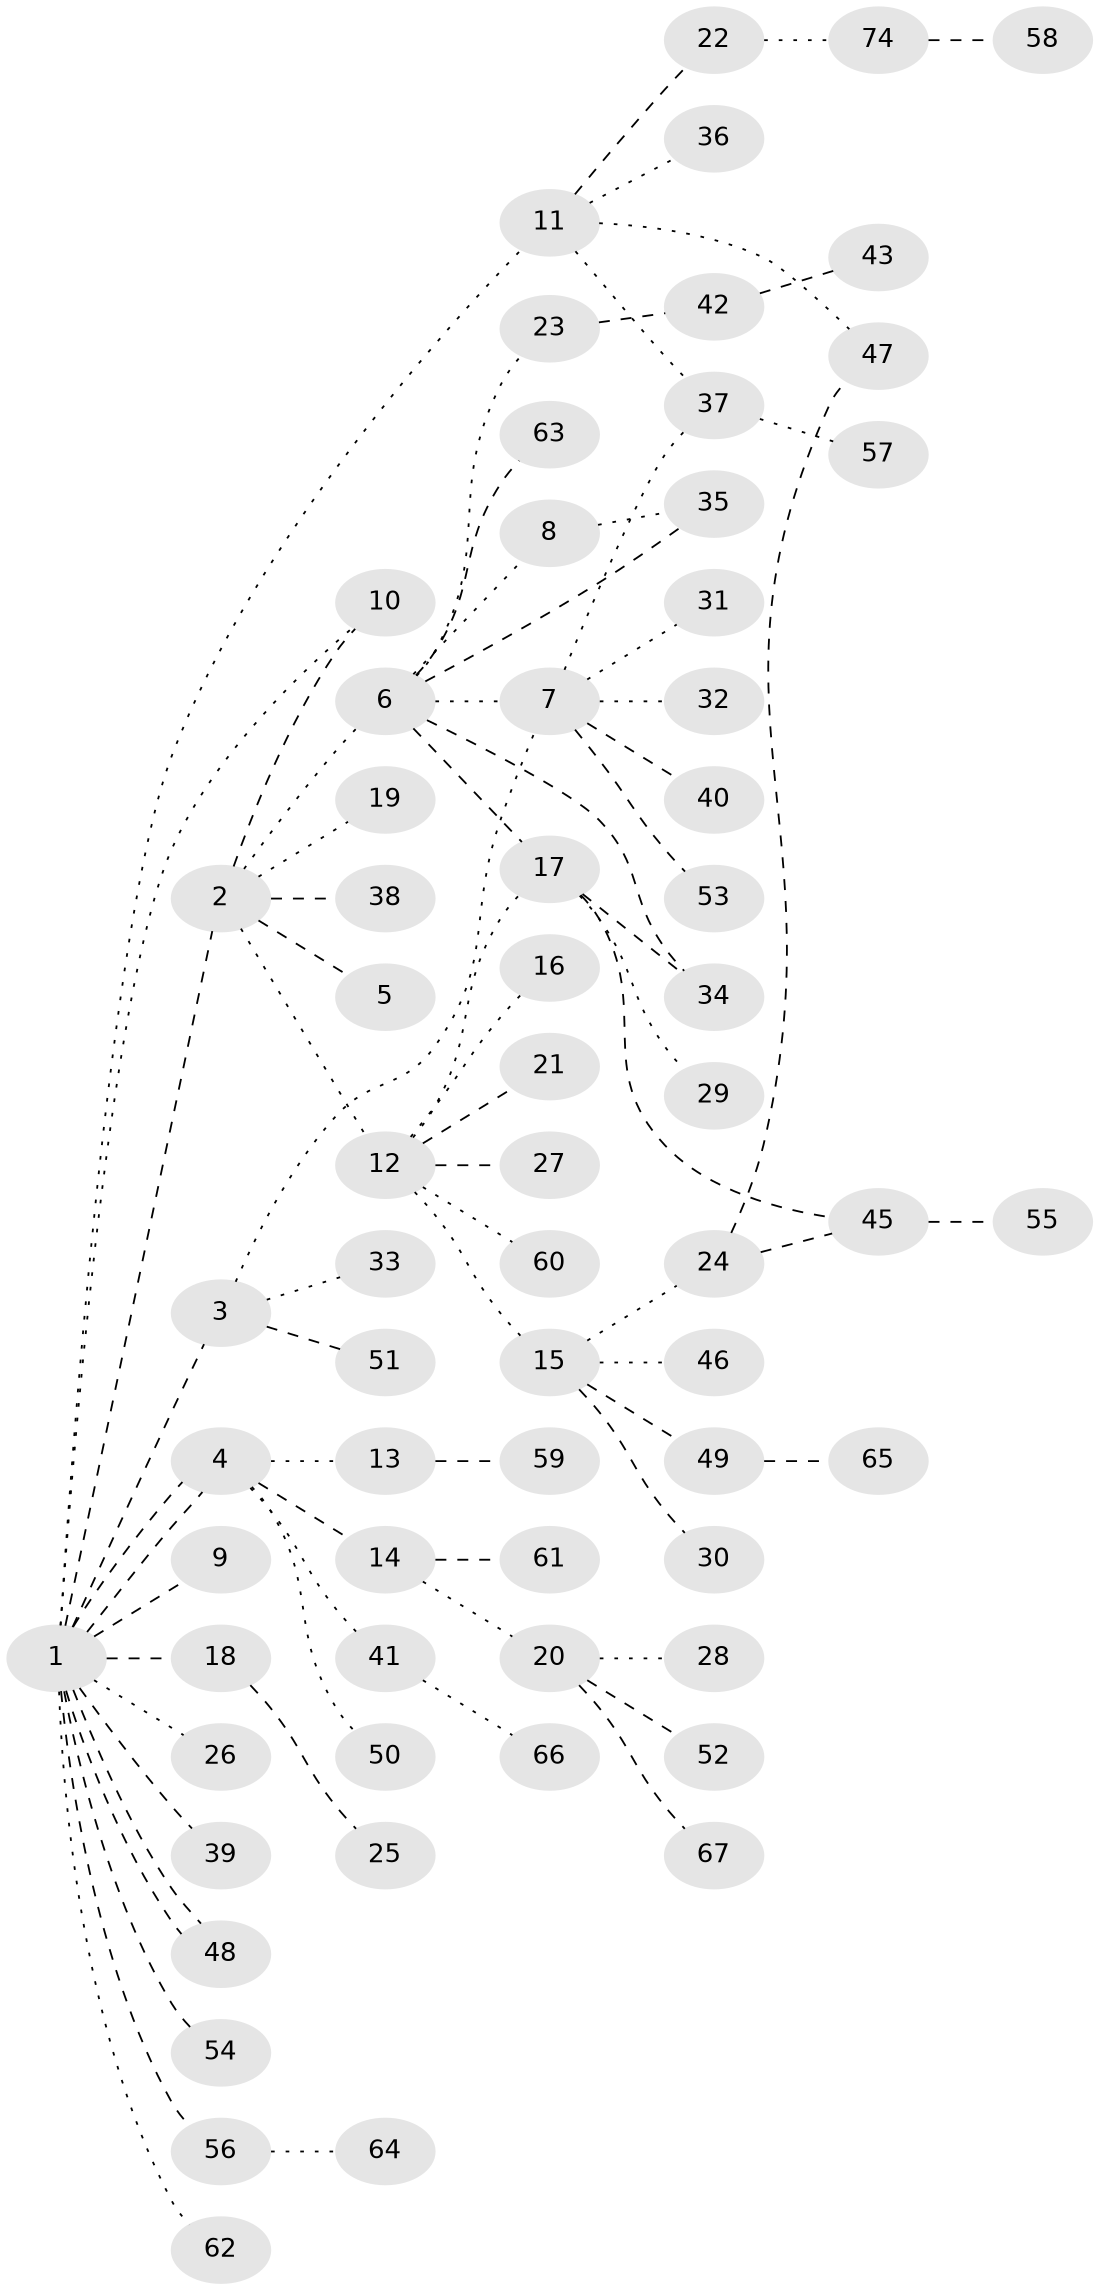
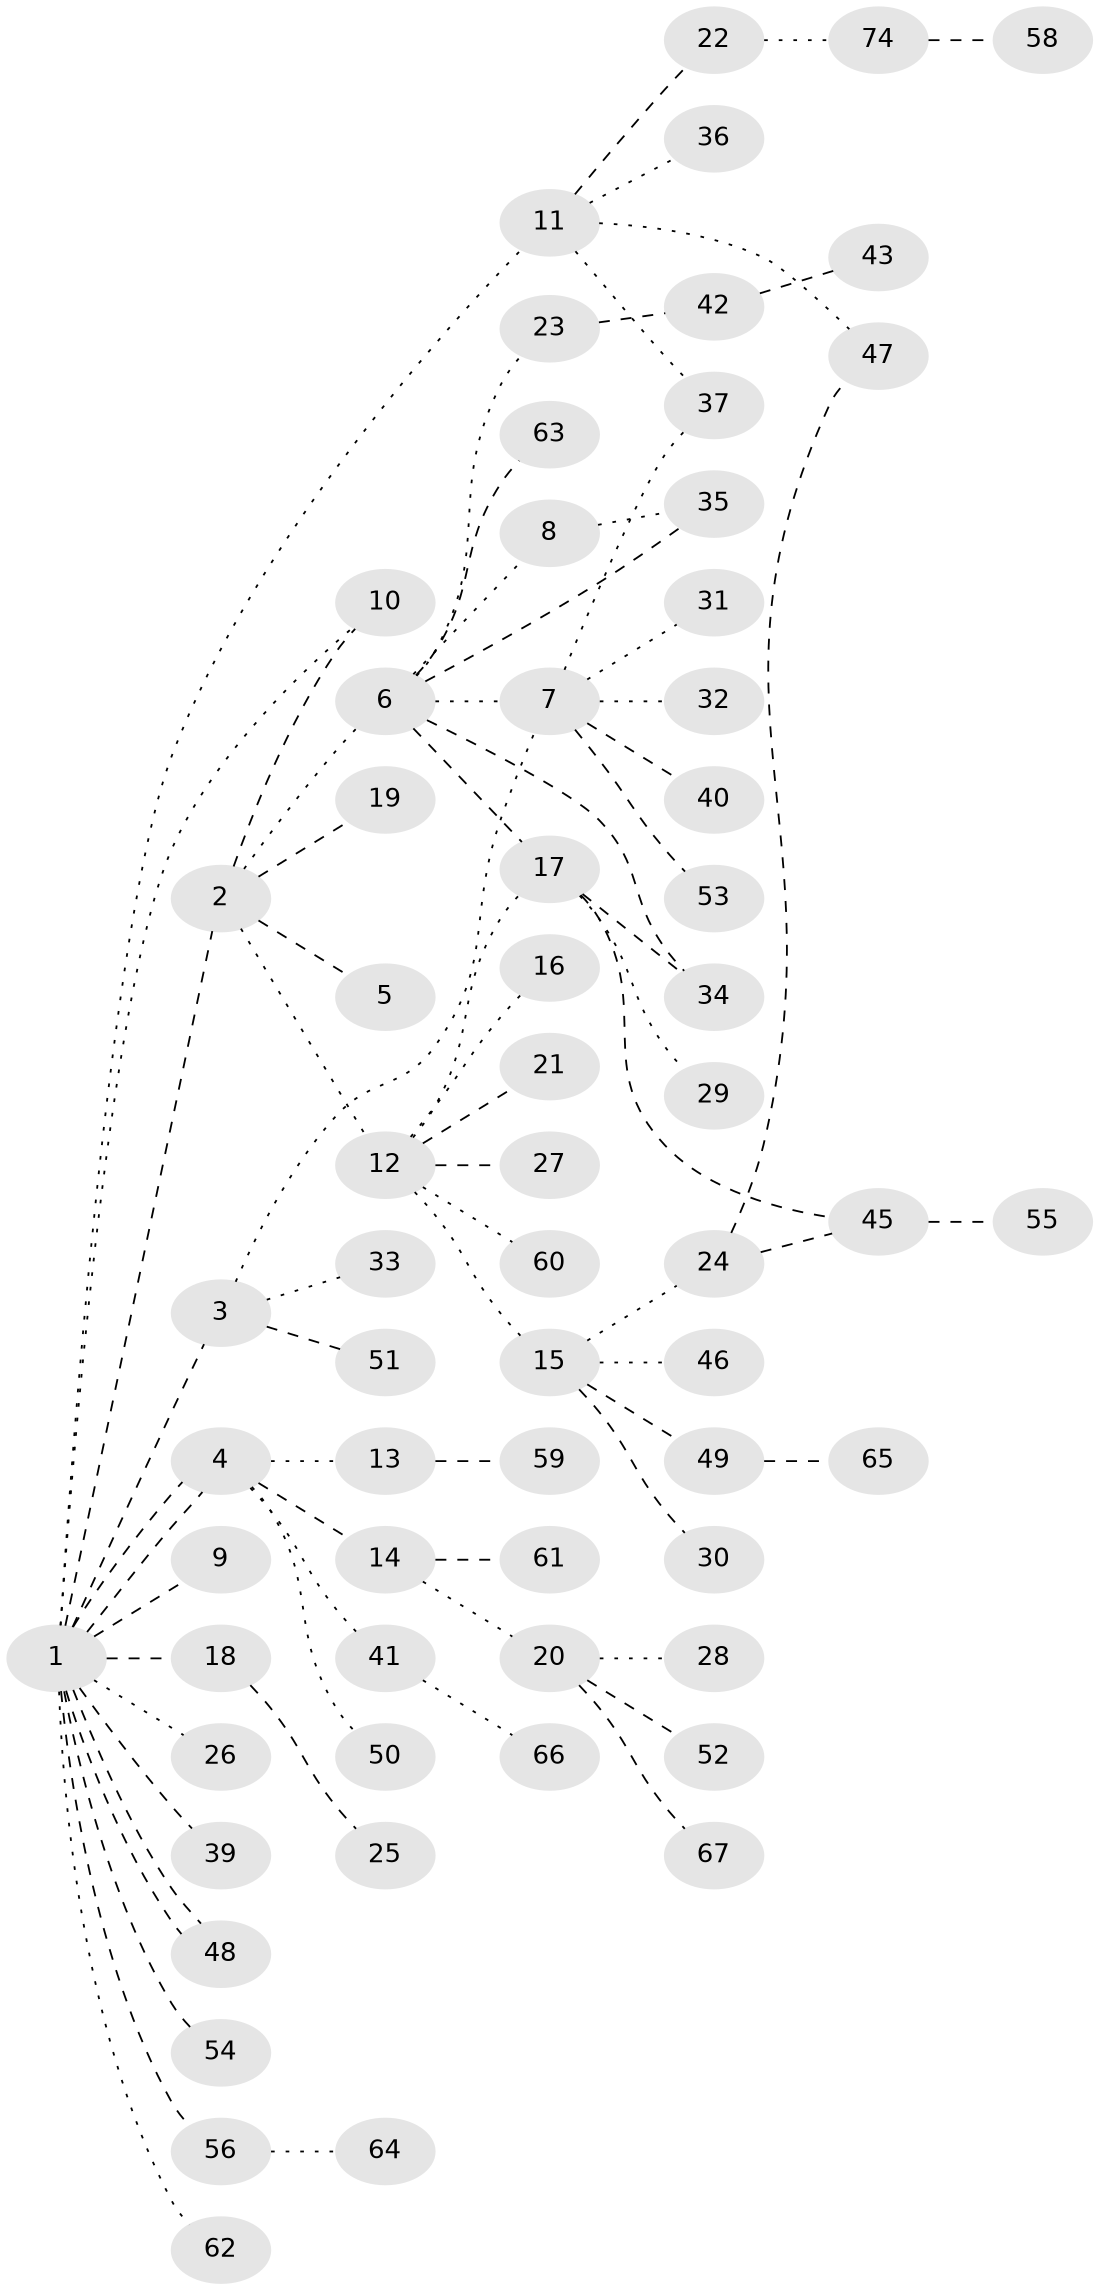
node "57": removed
edge "19" -- "2": style dotted -> dashed
node "38": removed
